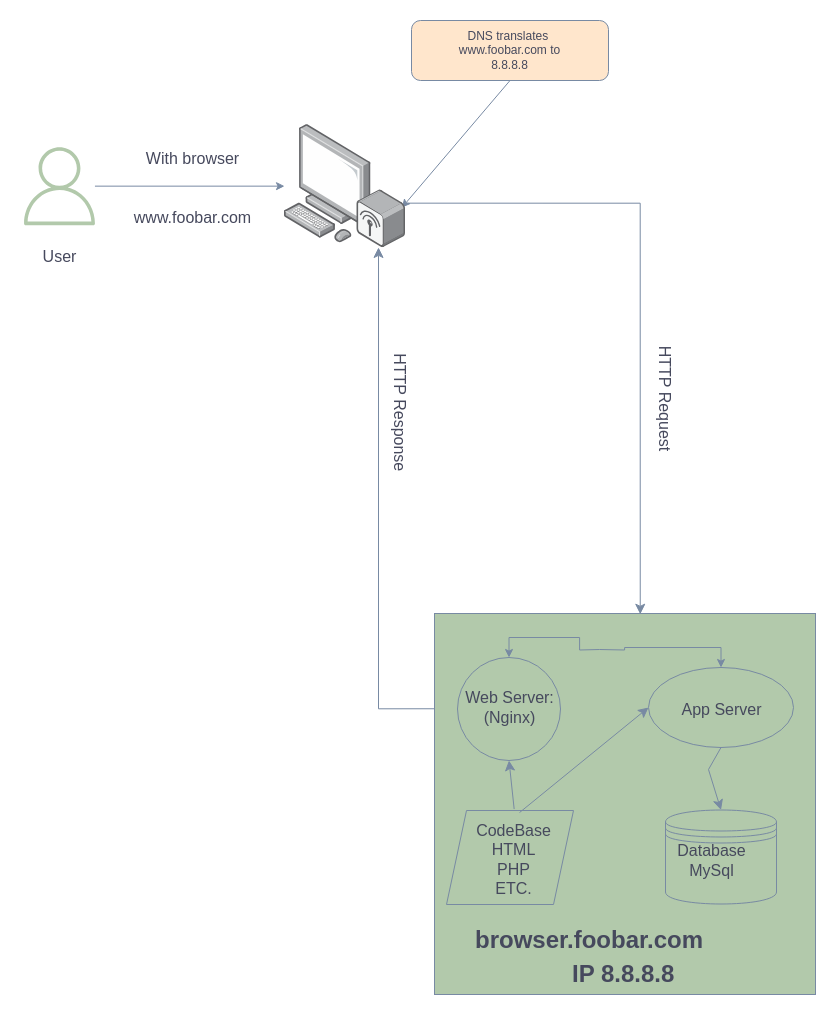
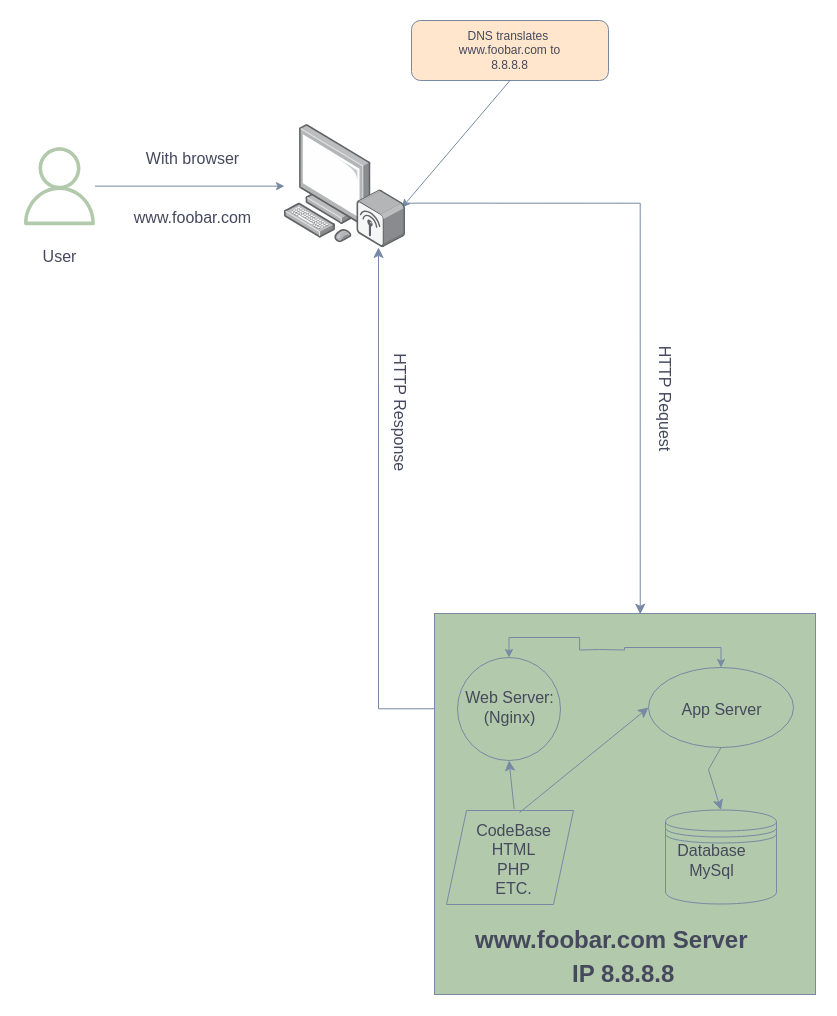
node "browser.foobar.com Server": label "browser.foobar.com Server" -> "www.foobar.com Server"
